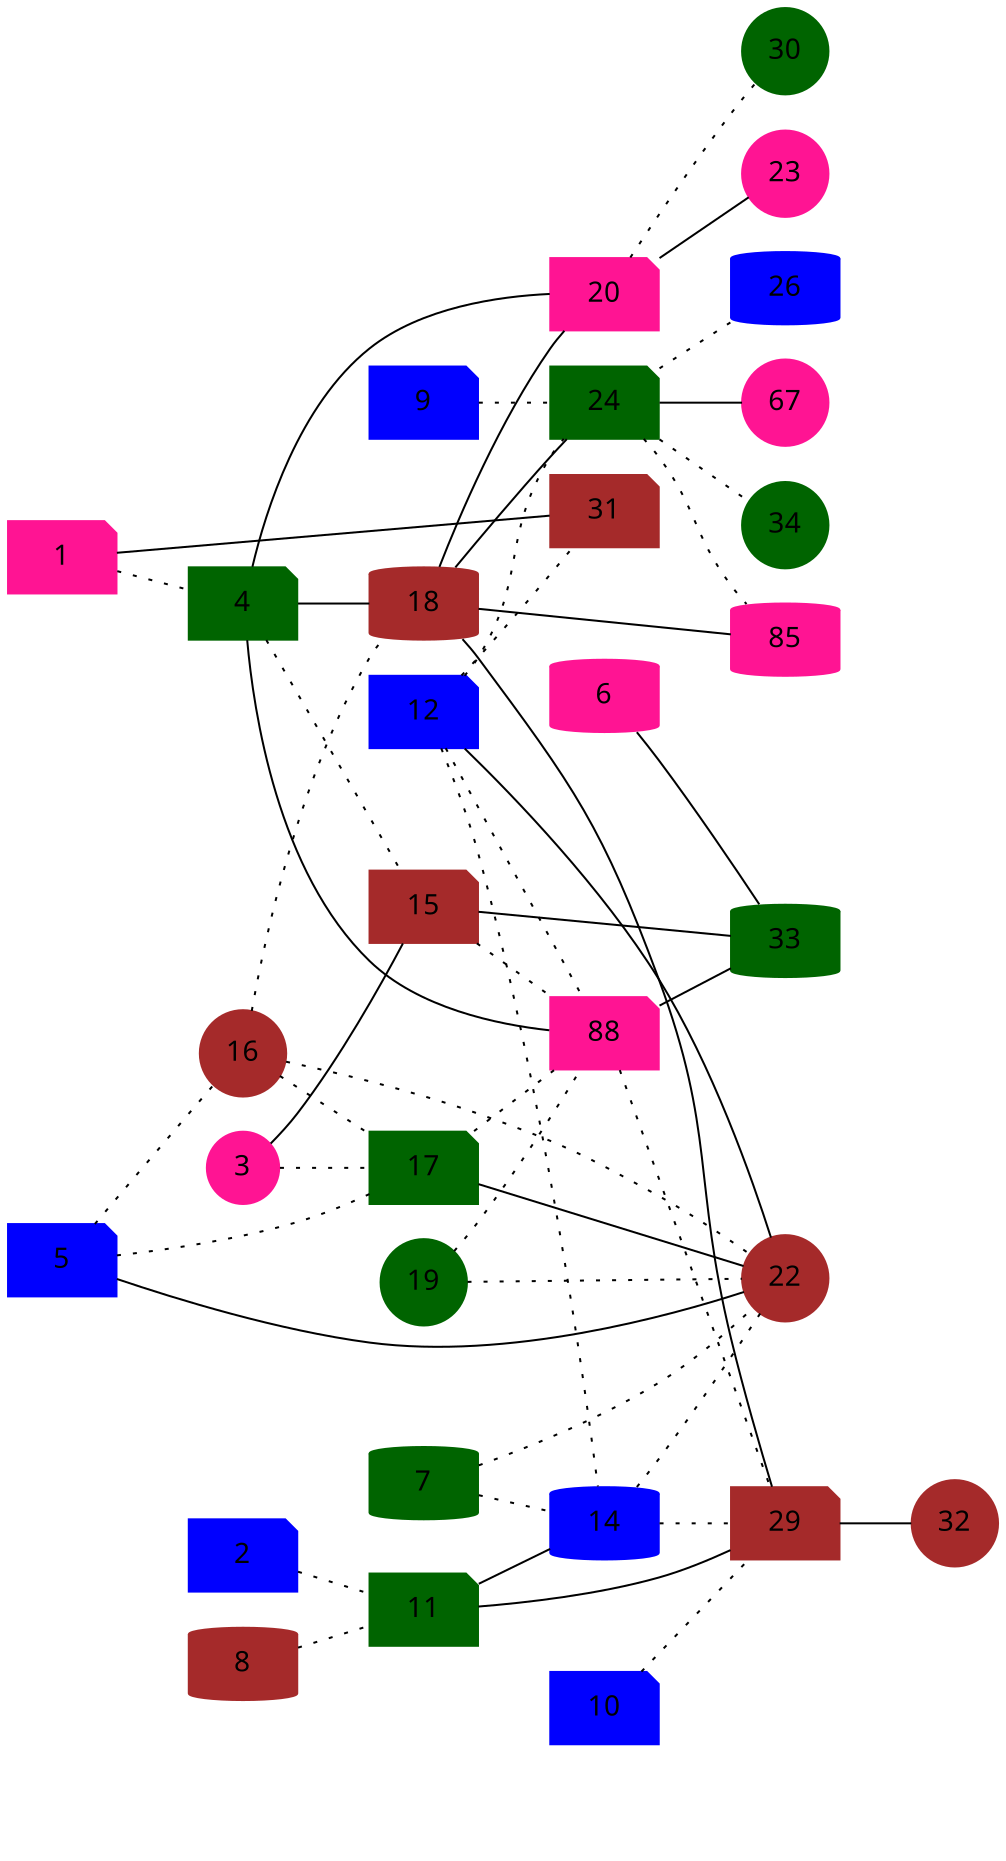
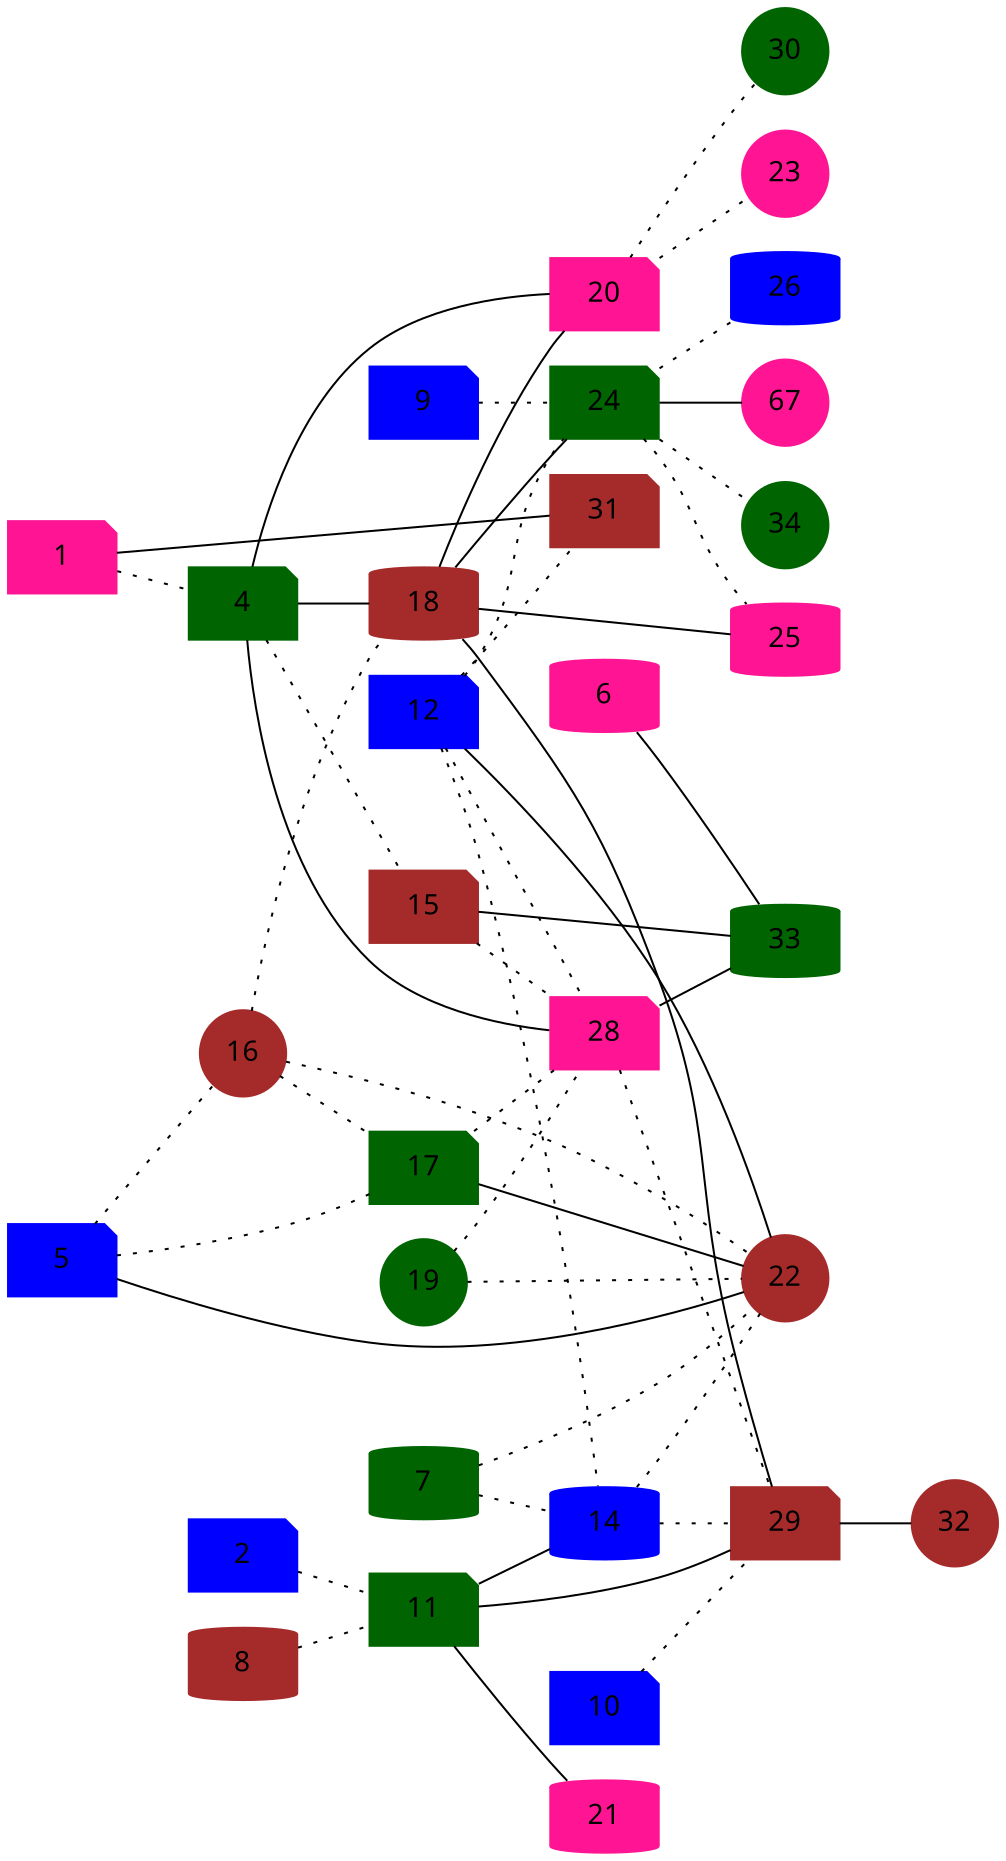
edge "23" -- "20": style solid -> dotted
node "85": label "85" -> "25"
node "88": label "88" -> "28"
node "3": removed
node "21": added
